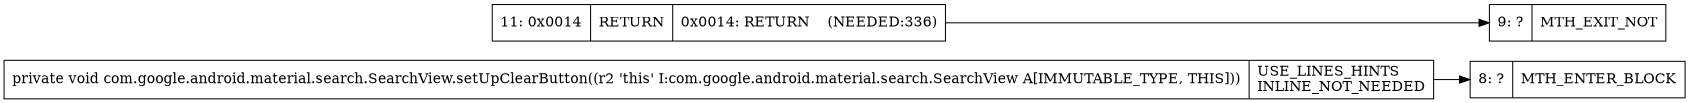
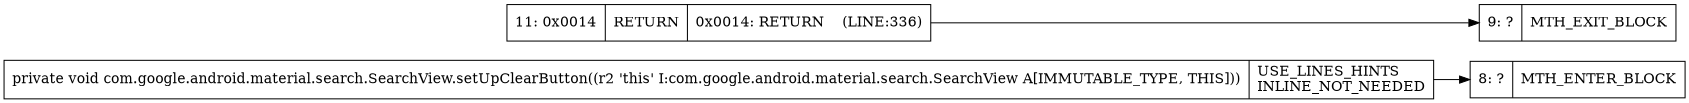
node "11: 0x0014": text "0x0014: RETURN    (NEEDED:336)" -> "0x0014: RETURN    (LINE:336)"
node "9: ?": text "MTH_EXIT_NOT" -> "MTH_EXIT_BLOCK"
